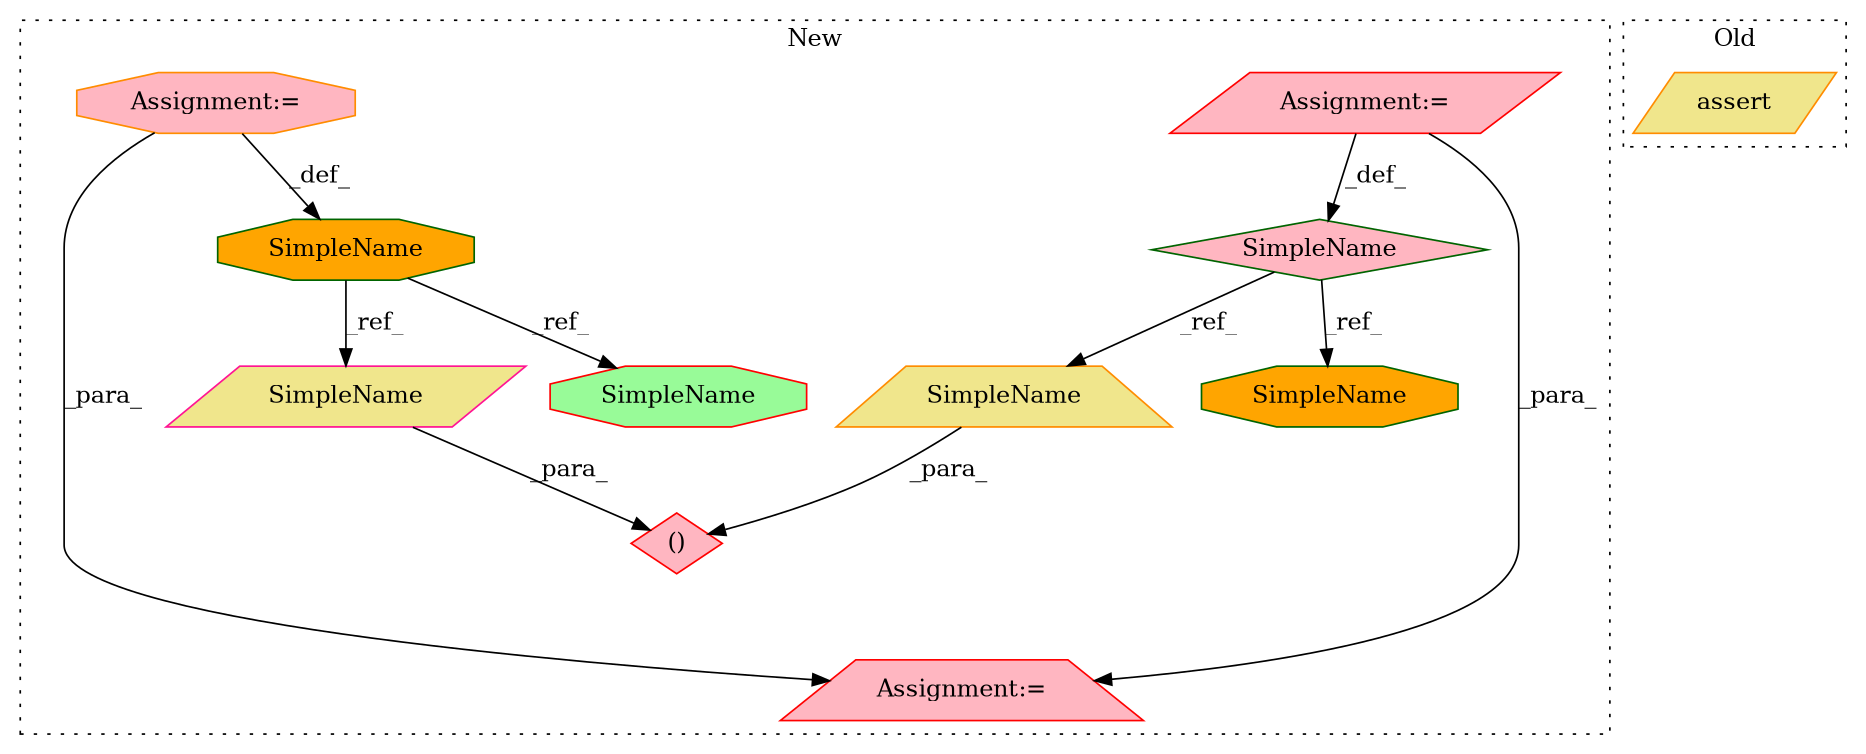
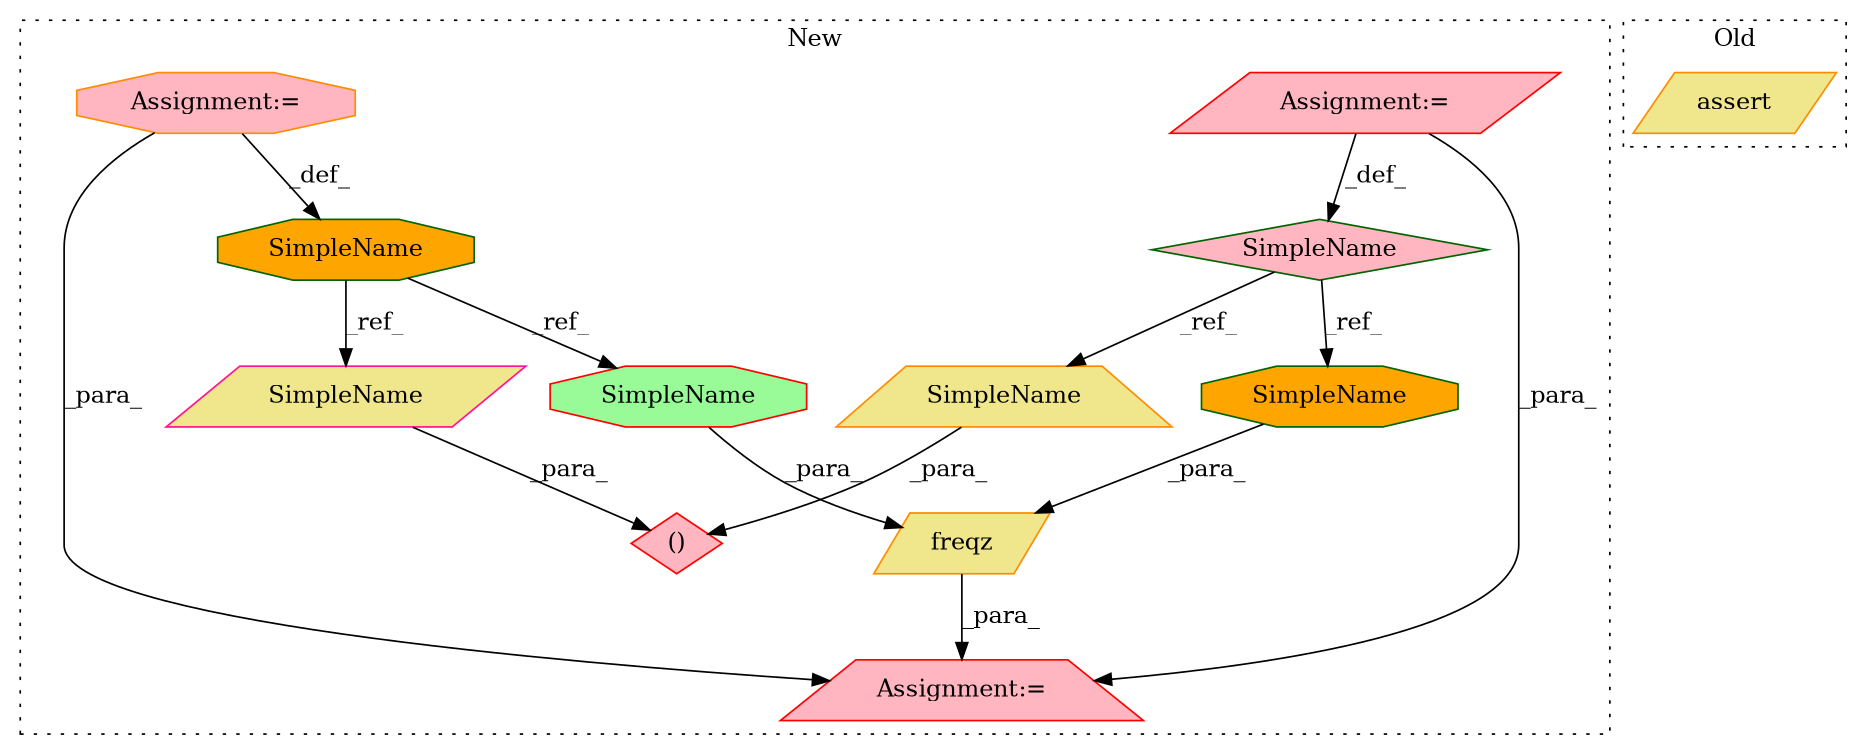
node "freqz": added
